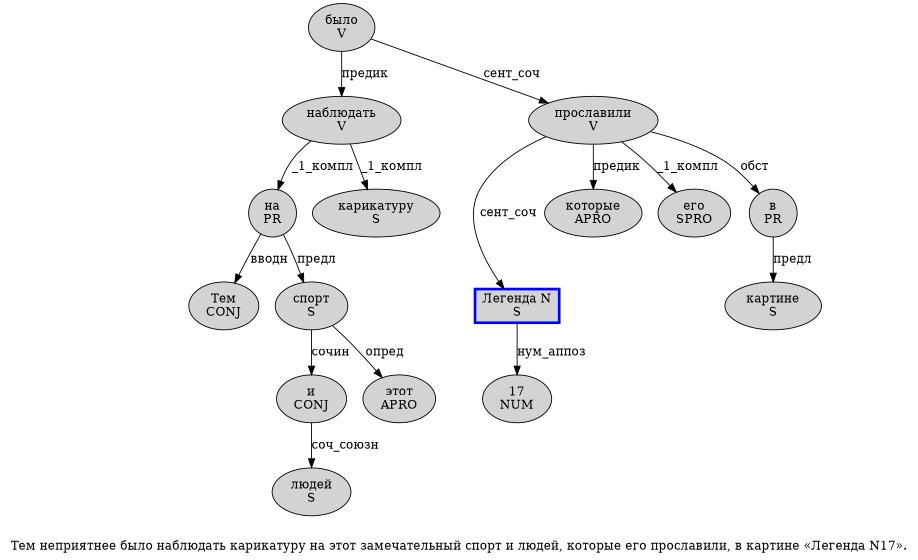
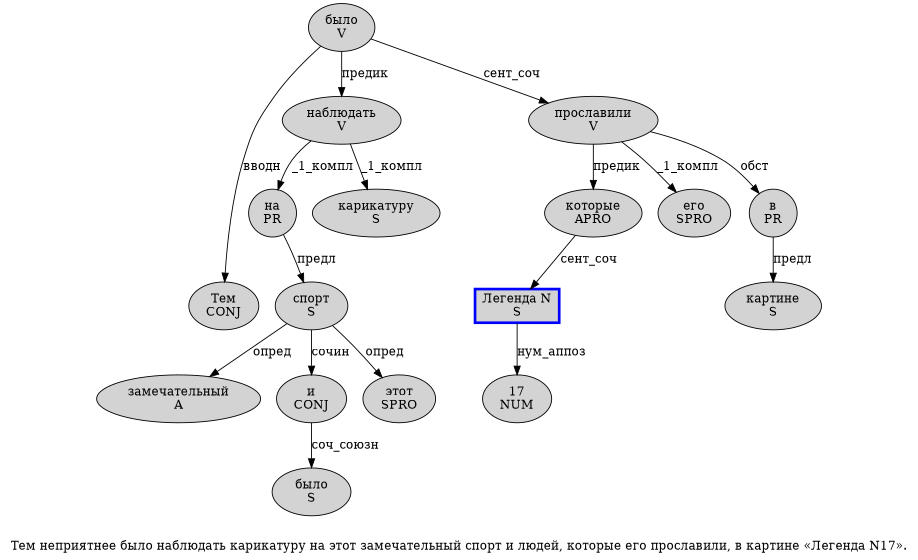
edge "прославили V" -> "Легенда N S": now "которые APRO" -> "Легенда N S"
edge "на PR" -> "Тем CONJ": now "было V" -> "Тем CONJ"
node "замечательный A": added
node "этот APRO": label "этот APRO" -> "этот SPRO"
node "людей S": label "людей S" -> "было S"
